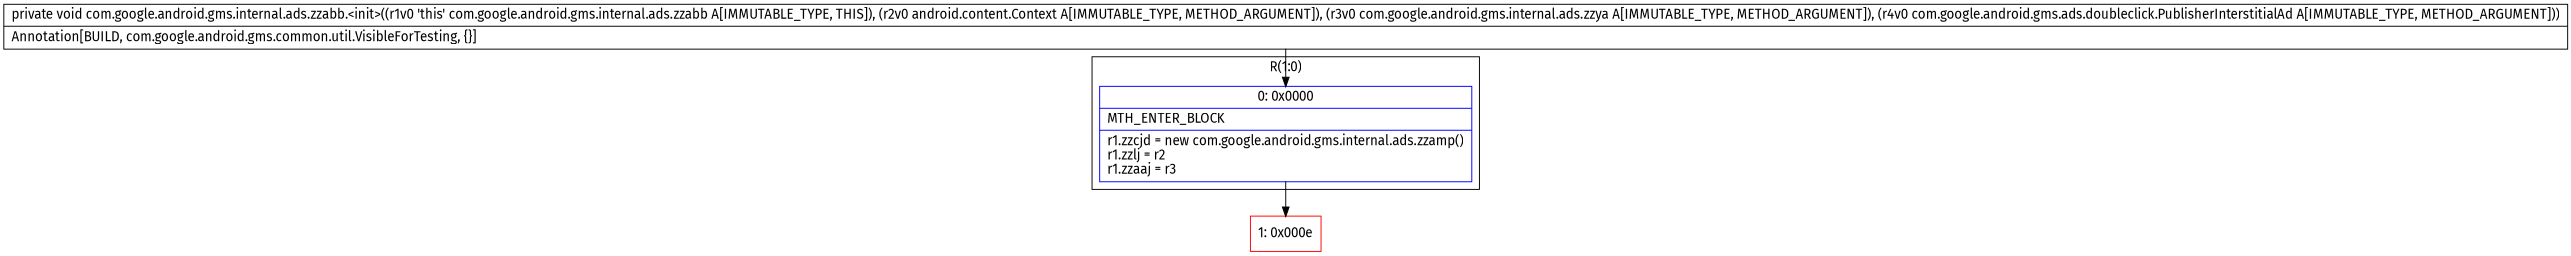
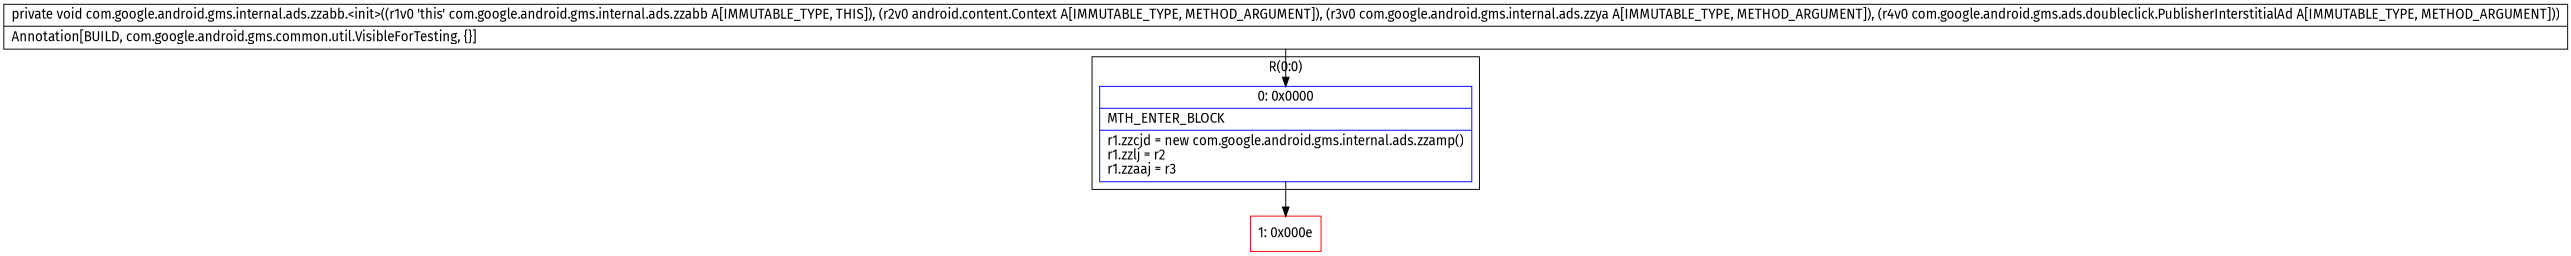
cluster "R(1:0)": label "R(1:0)" -> "R(0:0)"
